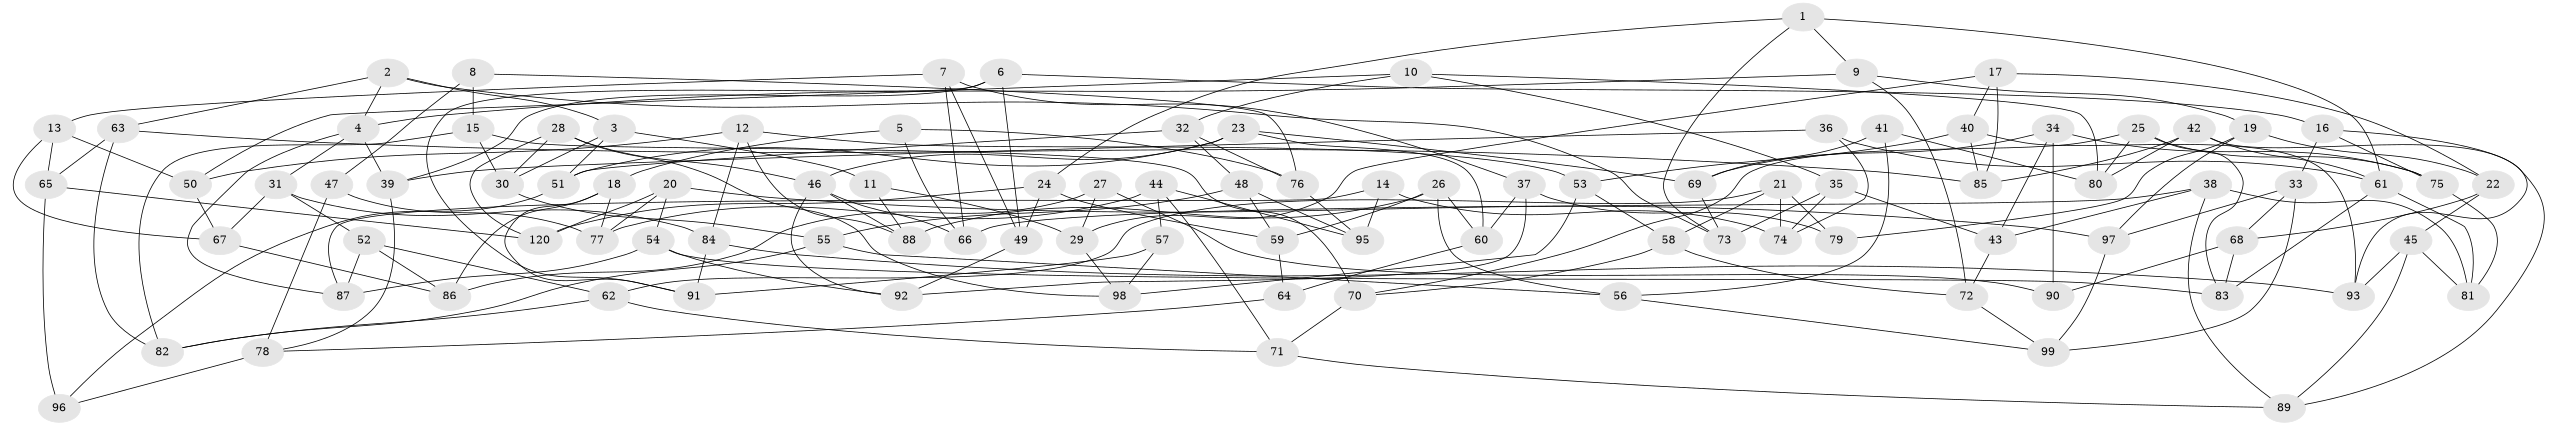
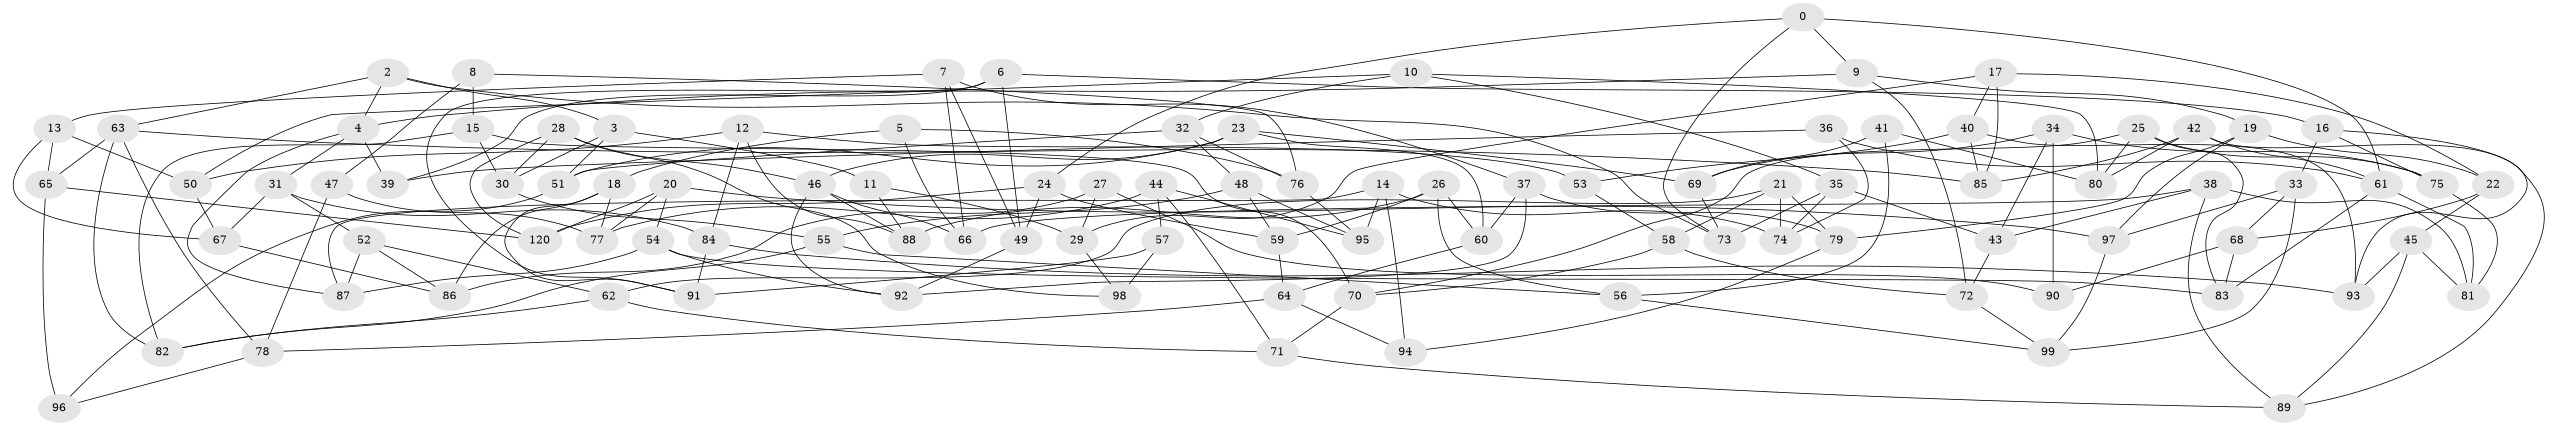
node "1": label "1" -> "0"
edge "53" -- "98": removed
edge "39" -- "78": now "63" -- "78"
node "94": added
